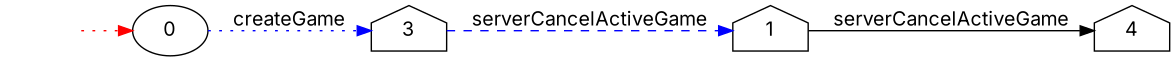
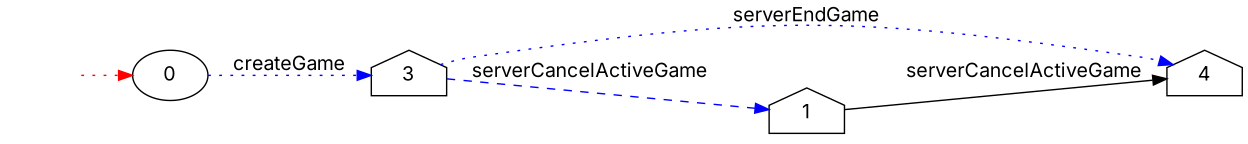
edge "3" -> "4": added, label "serverEndGame"
